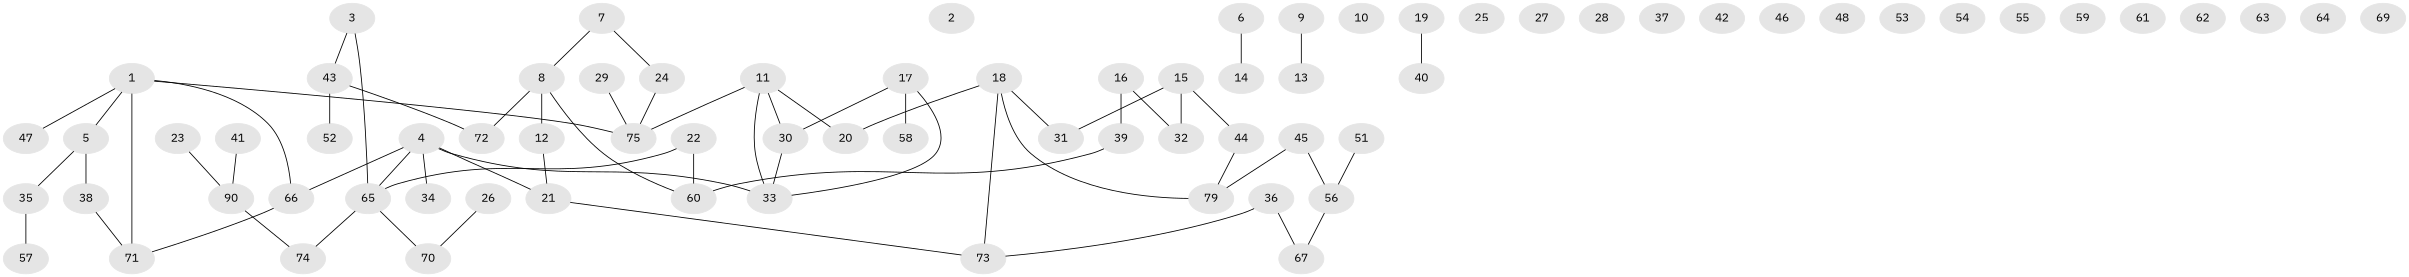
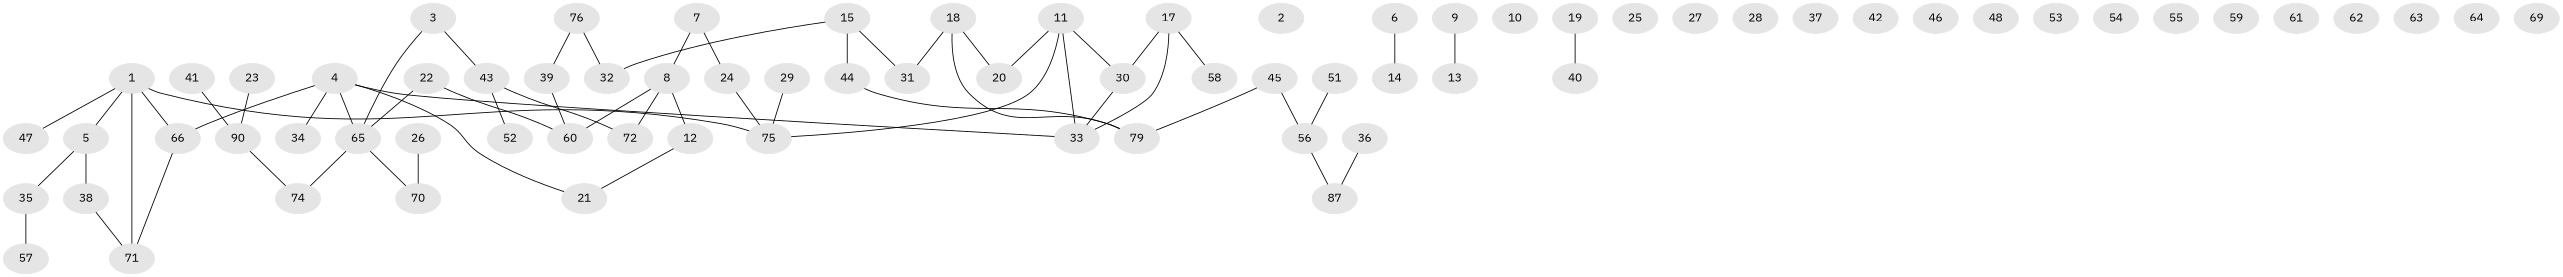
node "16": label "16" -> "76"
node "73": removed
node "67": label "67" -> "87"
